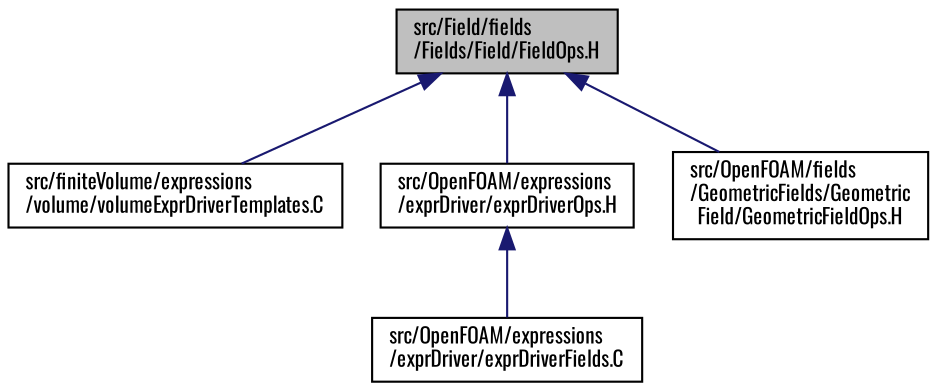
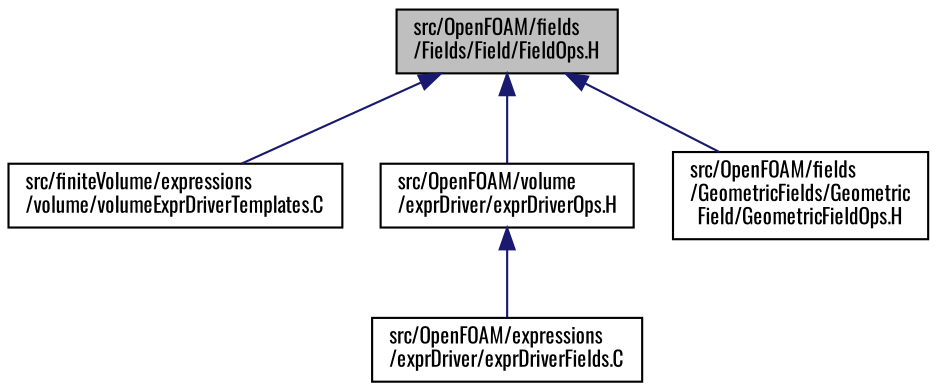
node "src/Field/fields /Fields/Field/FieldOps.H": label "src/Field/fields /Fields/Field/FieldOps.H" -> "src/OpenFOAM/fields /Fields/Field/FieldOps.H"
node "src/OpenFOAM/expressions /exprDriver/exprDriverOps.H": label "src/OpenFOAM/expressions /exprDriver/exprDriverOps.H" -> "src/OpenFOAM/volume /exprDriver/exprDriverOps.H"
